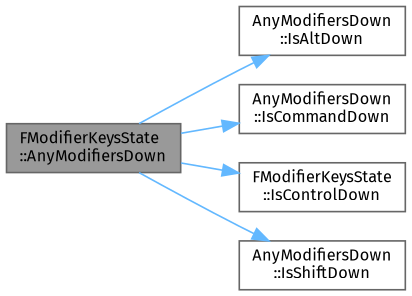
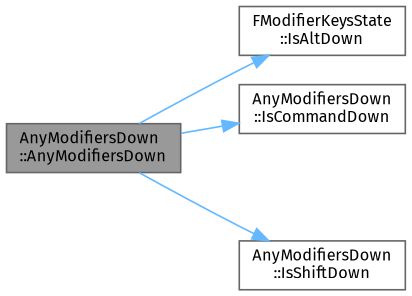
node "AnyModifiersDown ::IsAltDown": label "AnyModifiersDown ::IsAltDown" -> "FModifierKeysState ::IsAltDown"
node "FModifierKeysState ::AnyModifiersDown": label "FModifierKeysState ::AnyModifiersDown" -> "AnyModifiersDown ::AnyModifiersDown"
node "FModifierKeysState ::IsControlDown": removed
